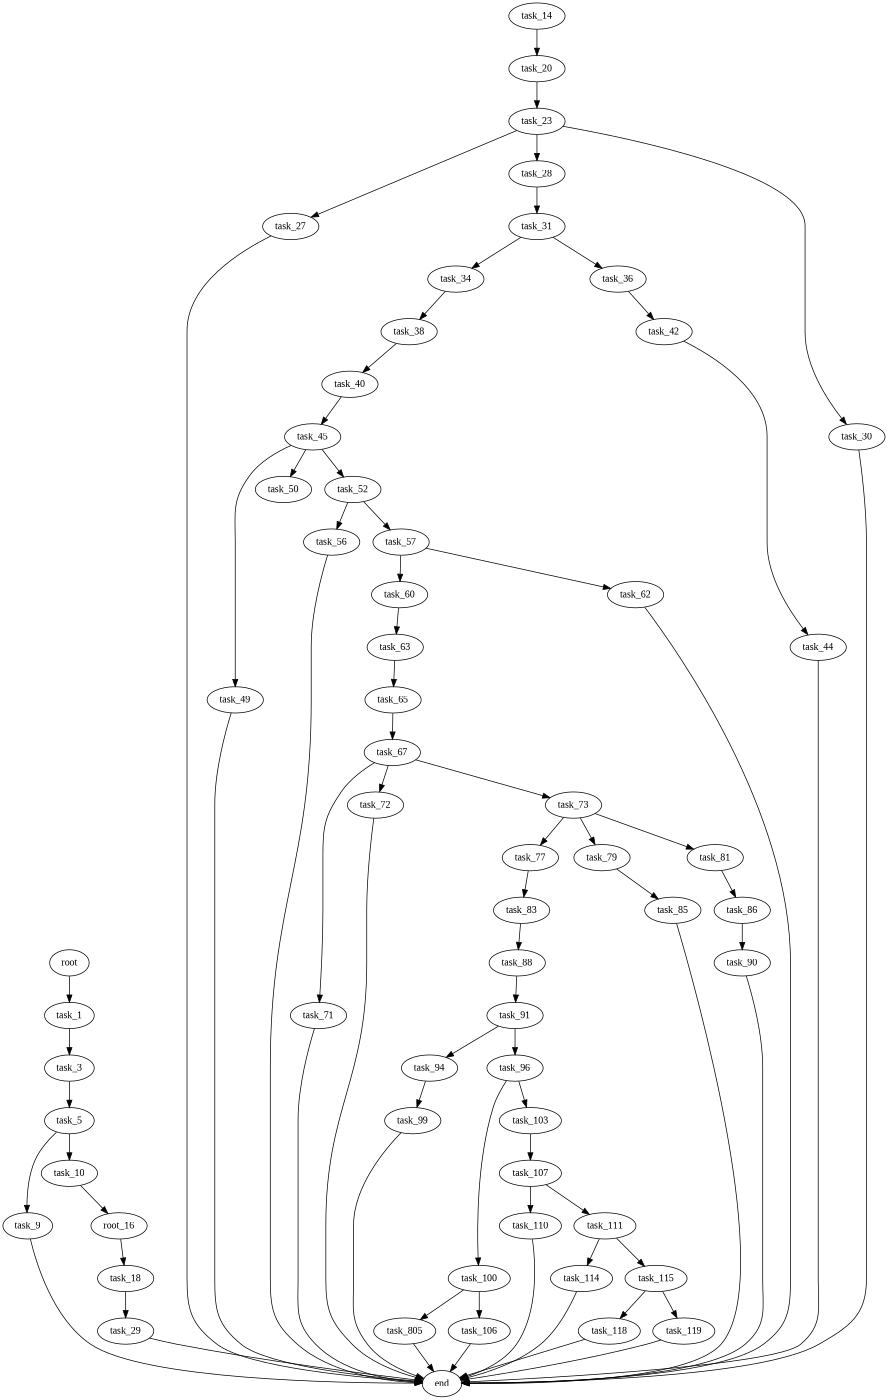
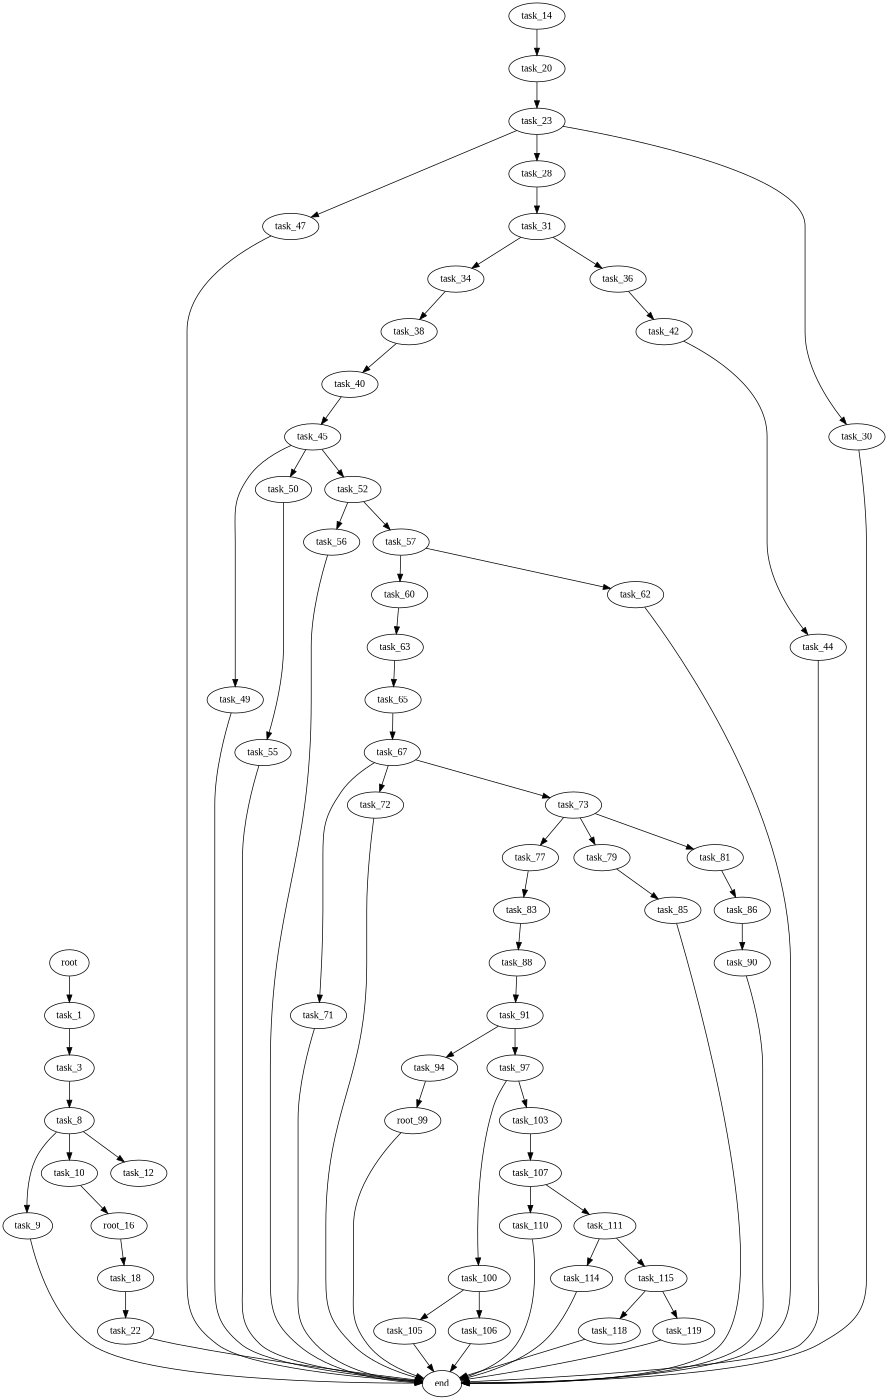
node "task_27": label "task_27" -> "task_47"
node "task_55": added
node "task_96": label "task_96" -> "task_97"
node "task_5": label "task_5" -> "task_8"
node "task_99": label "task_99" -> "root_99"
node "task_12": added
node "task_29": label "task_29" -> "task_22"
node "task_805": label "task_805" -> "task_105"
